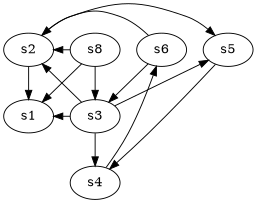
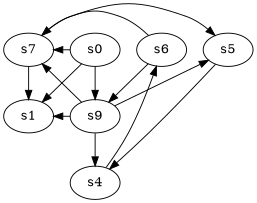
node "s2": label "s2" -> "s7"
node "s8": label "s8" -> "s0"
node "s3": label "s3" -> "s9"
